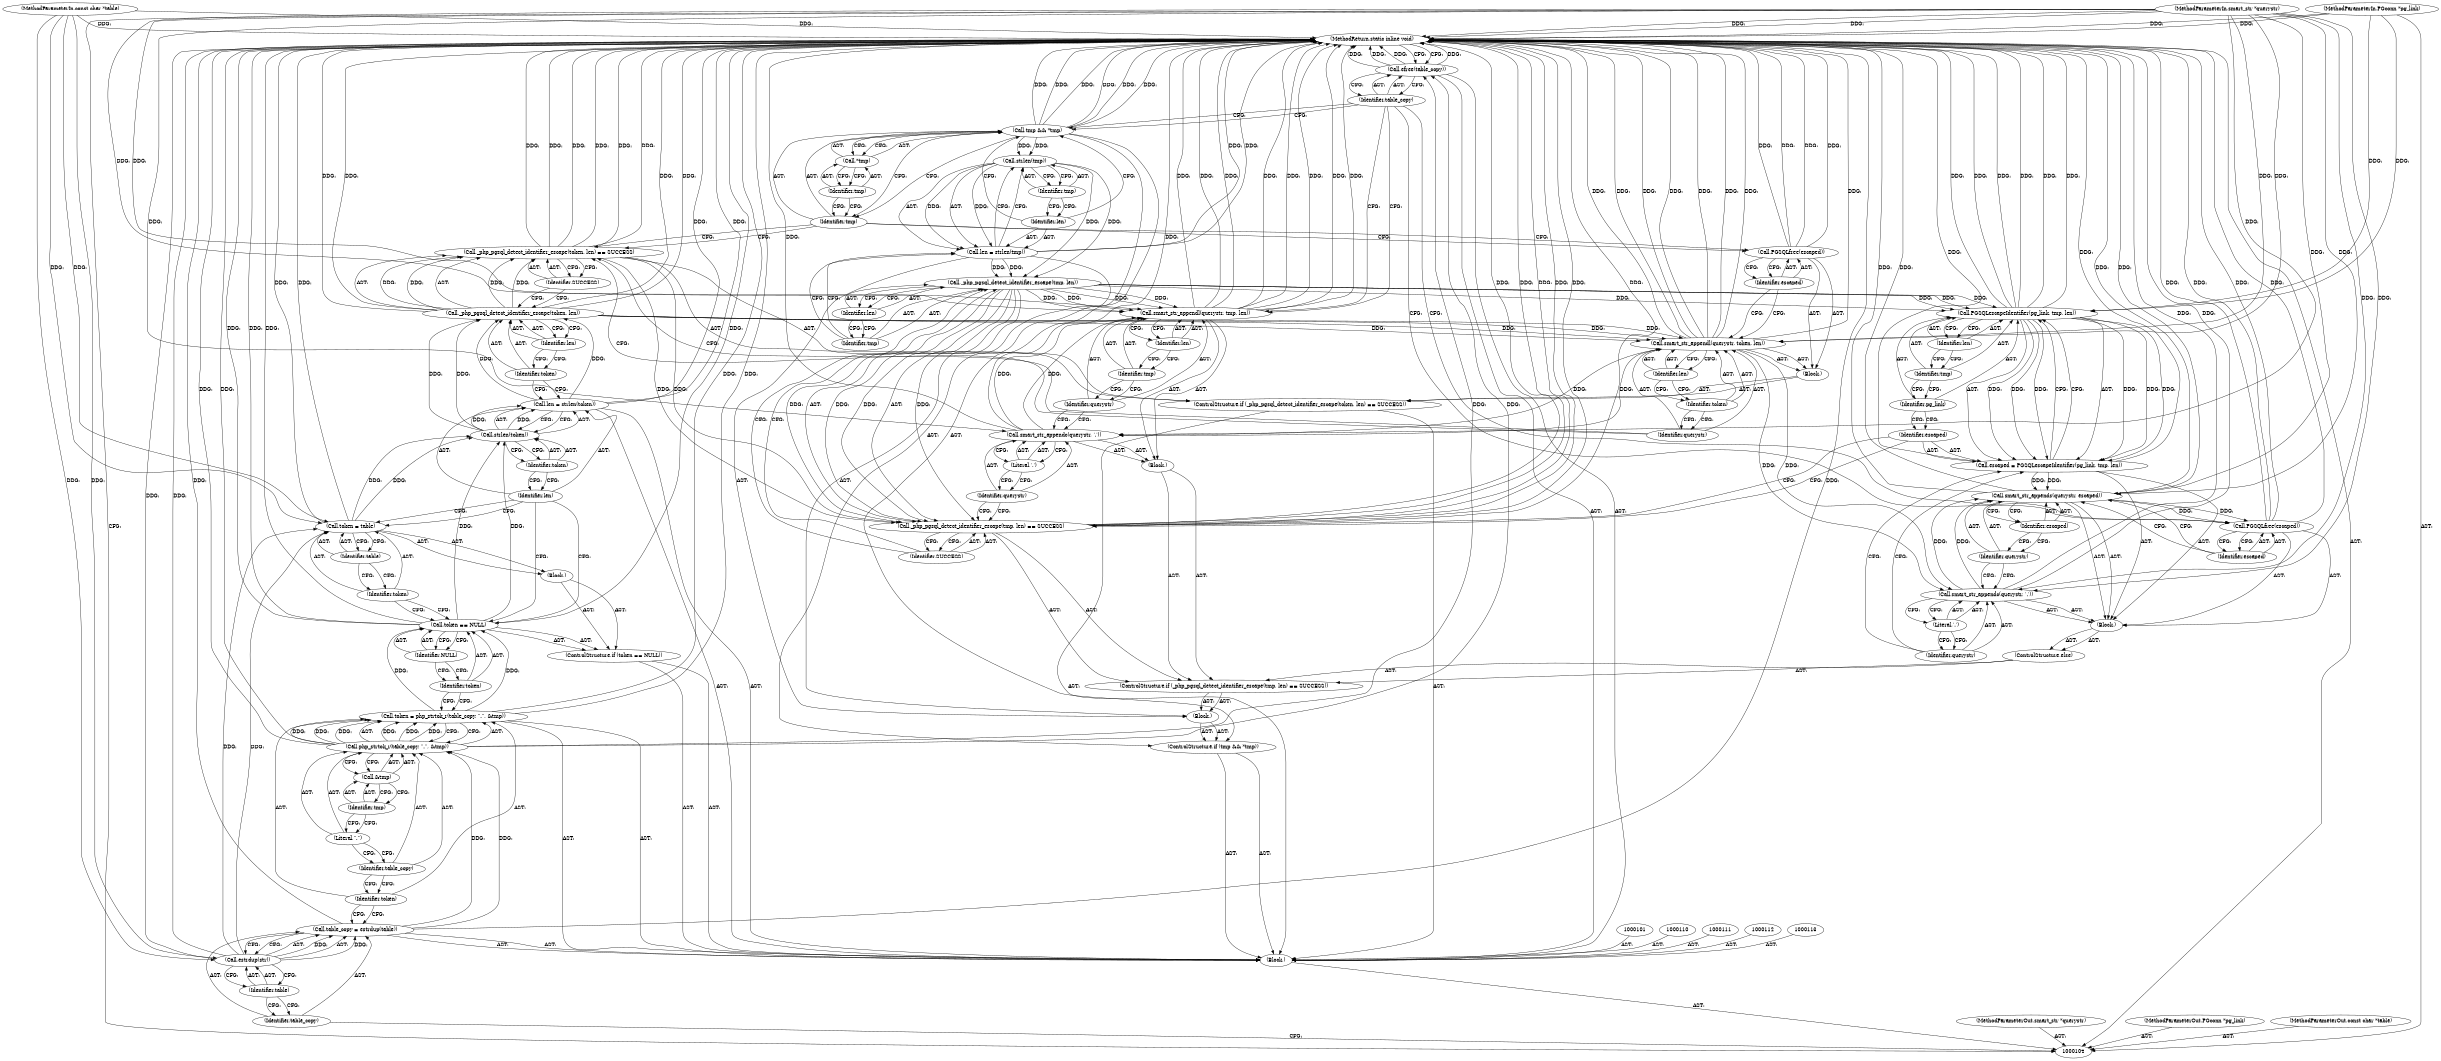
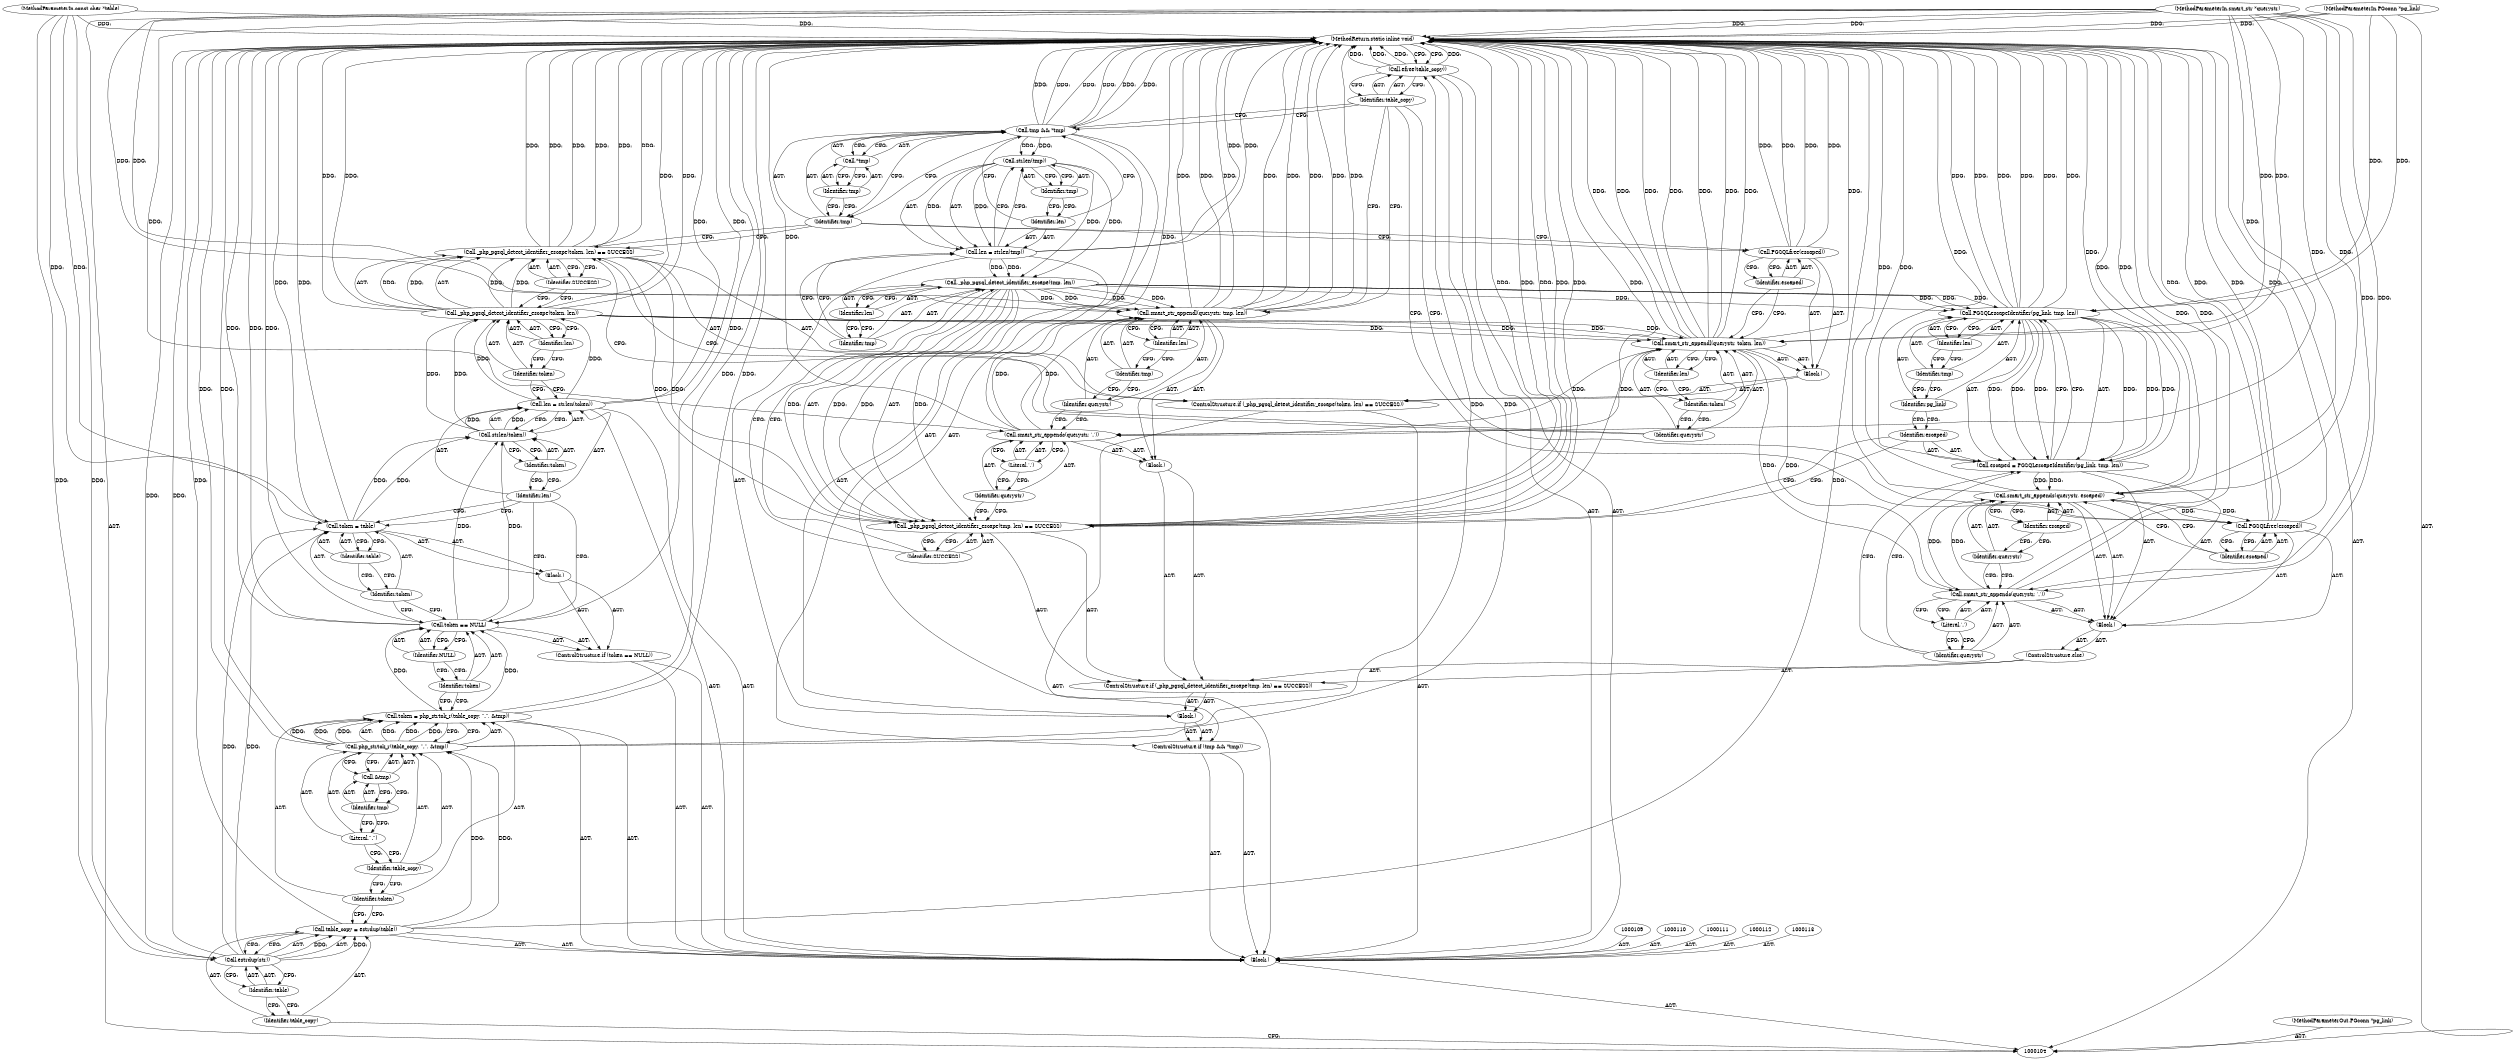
edge "(MethodParameterIn,smart_str *querystr)" -> "1000104": label "CFG: " -> "AST: "
node "1000101": label "1000101" -> "1000109"
node "(MethodParameterOut,smart_str *querystr)": removed
node "(MethodParameterOut,const char *table)": removed
